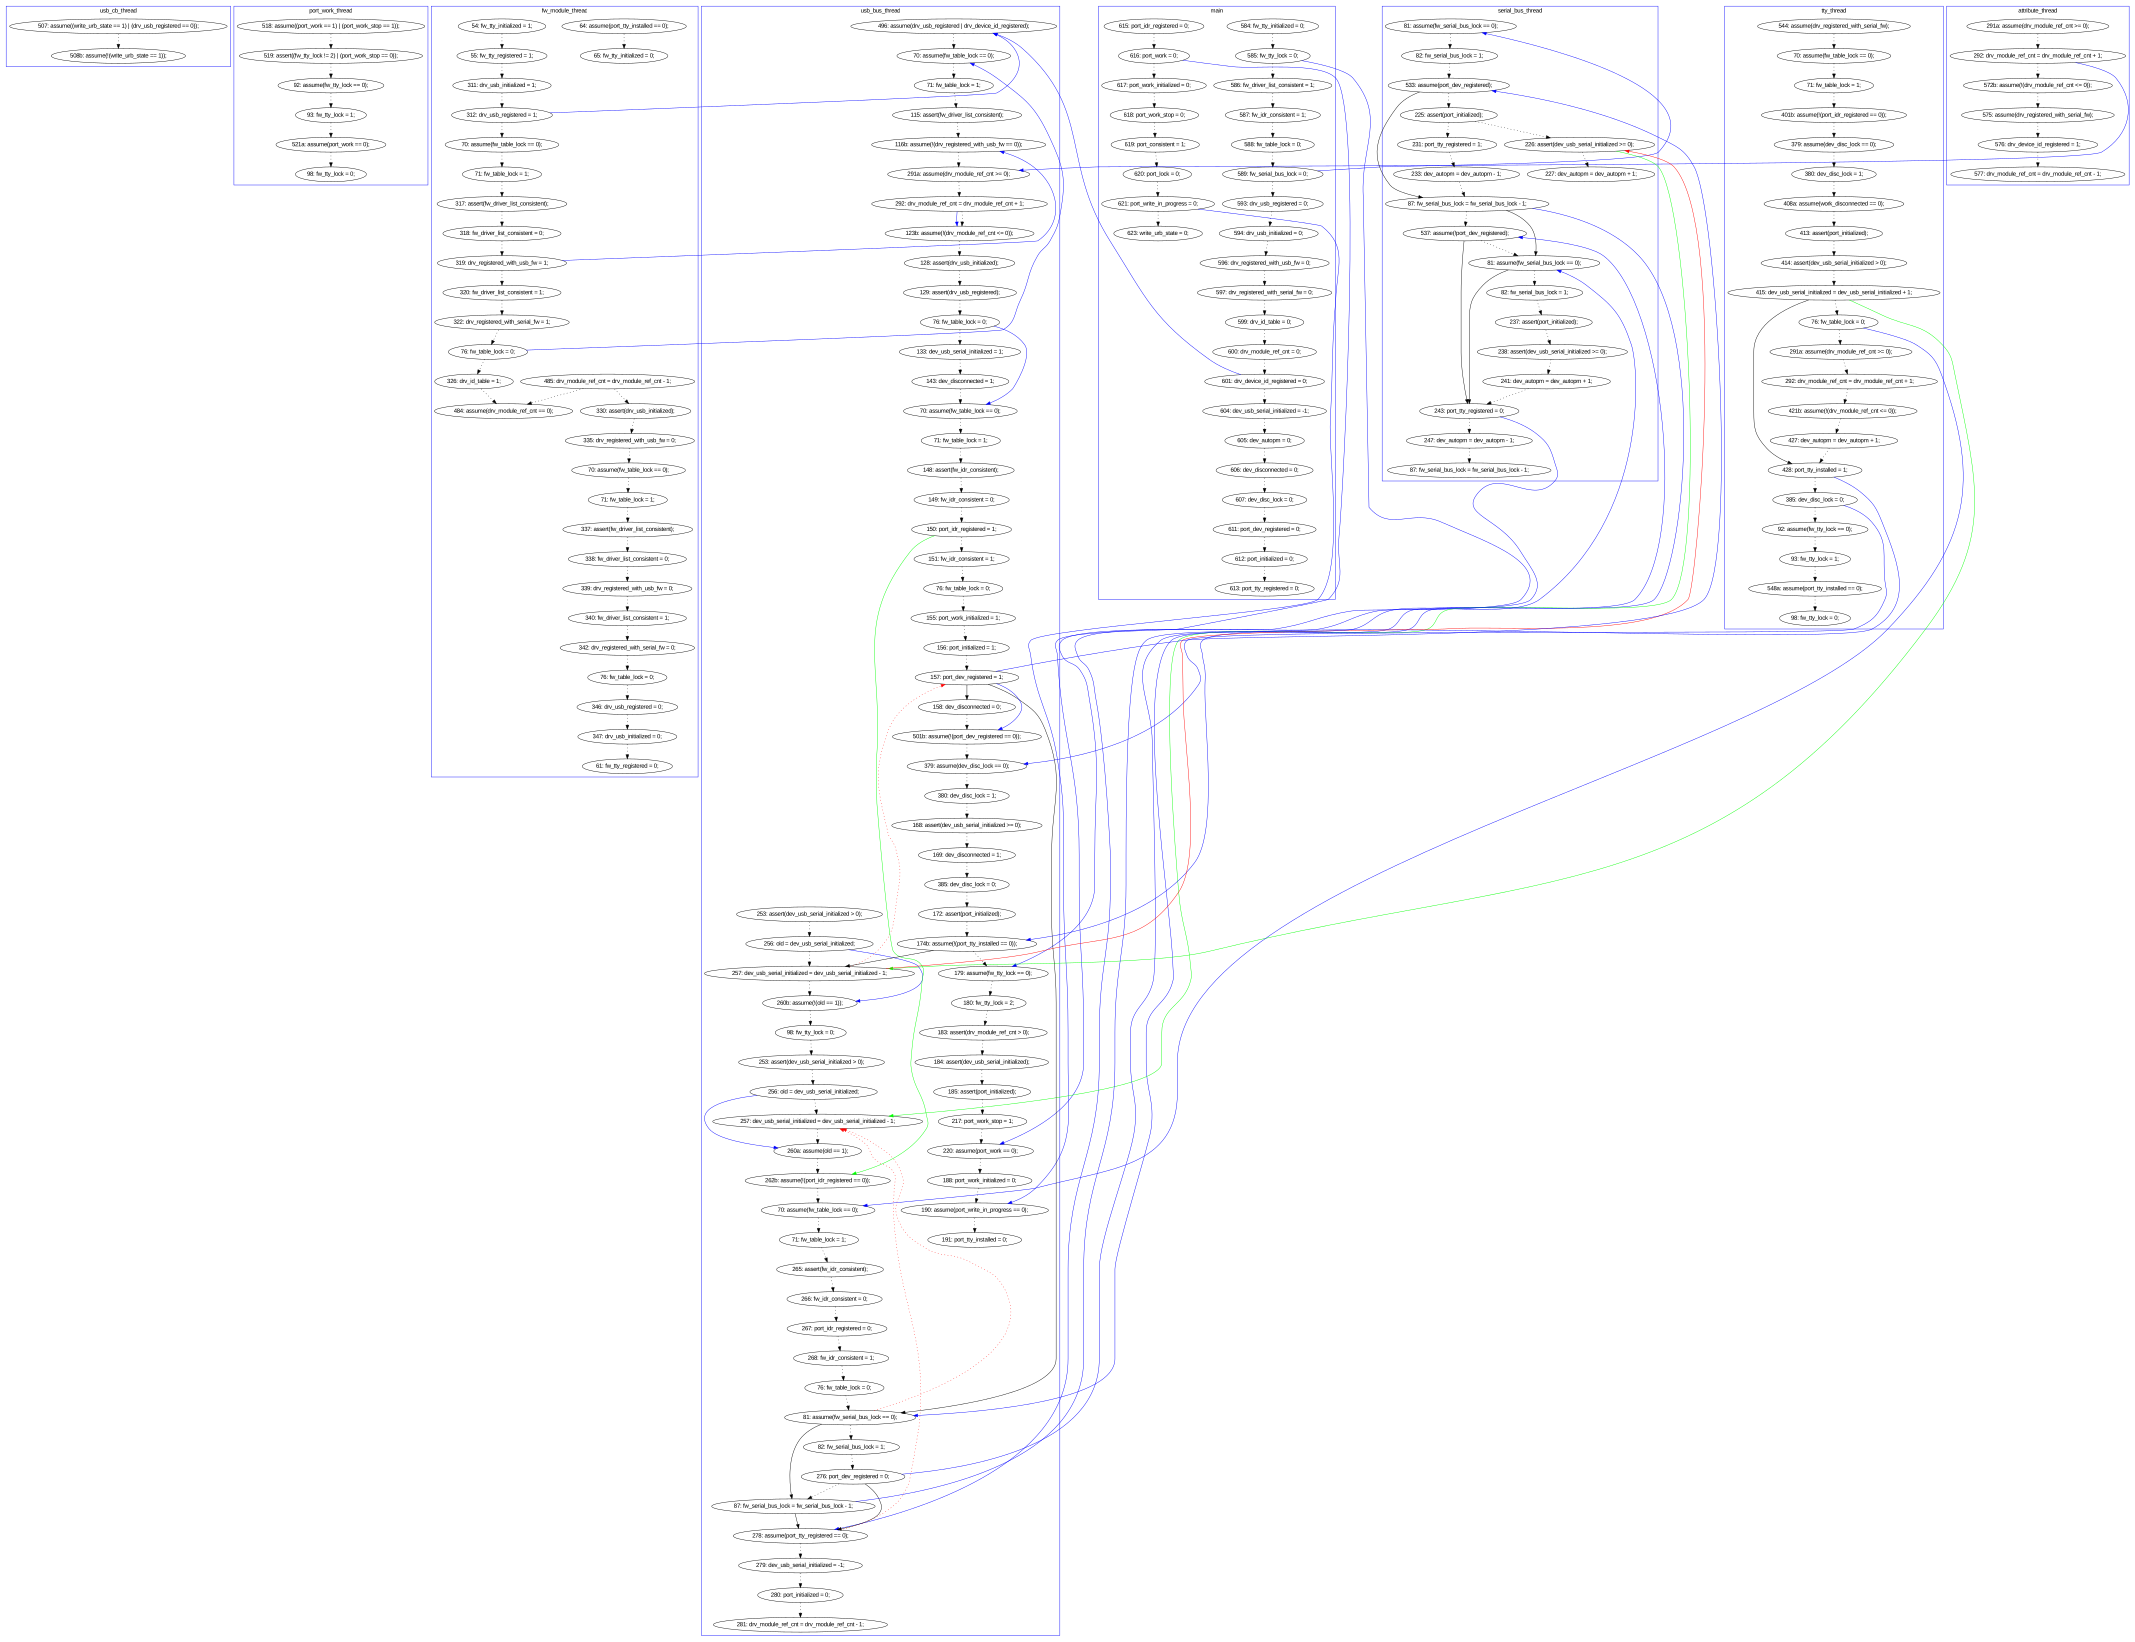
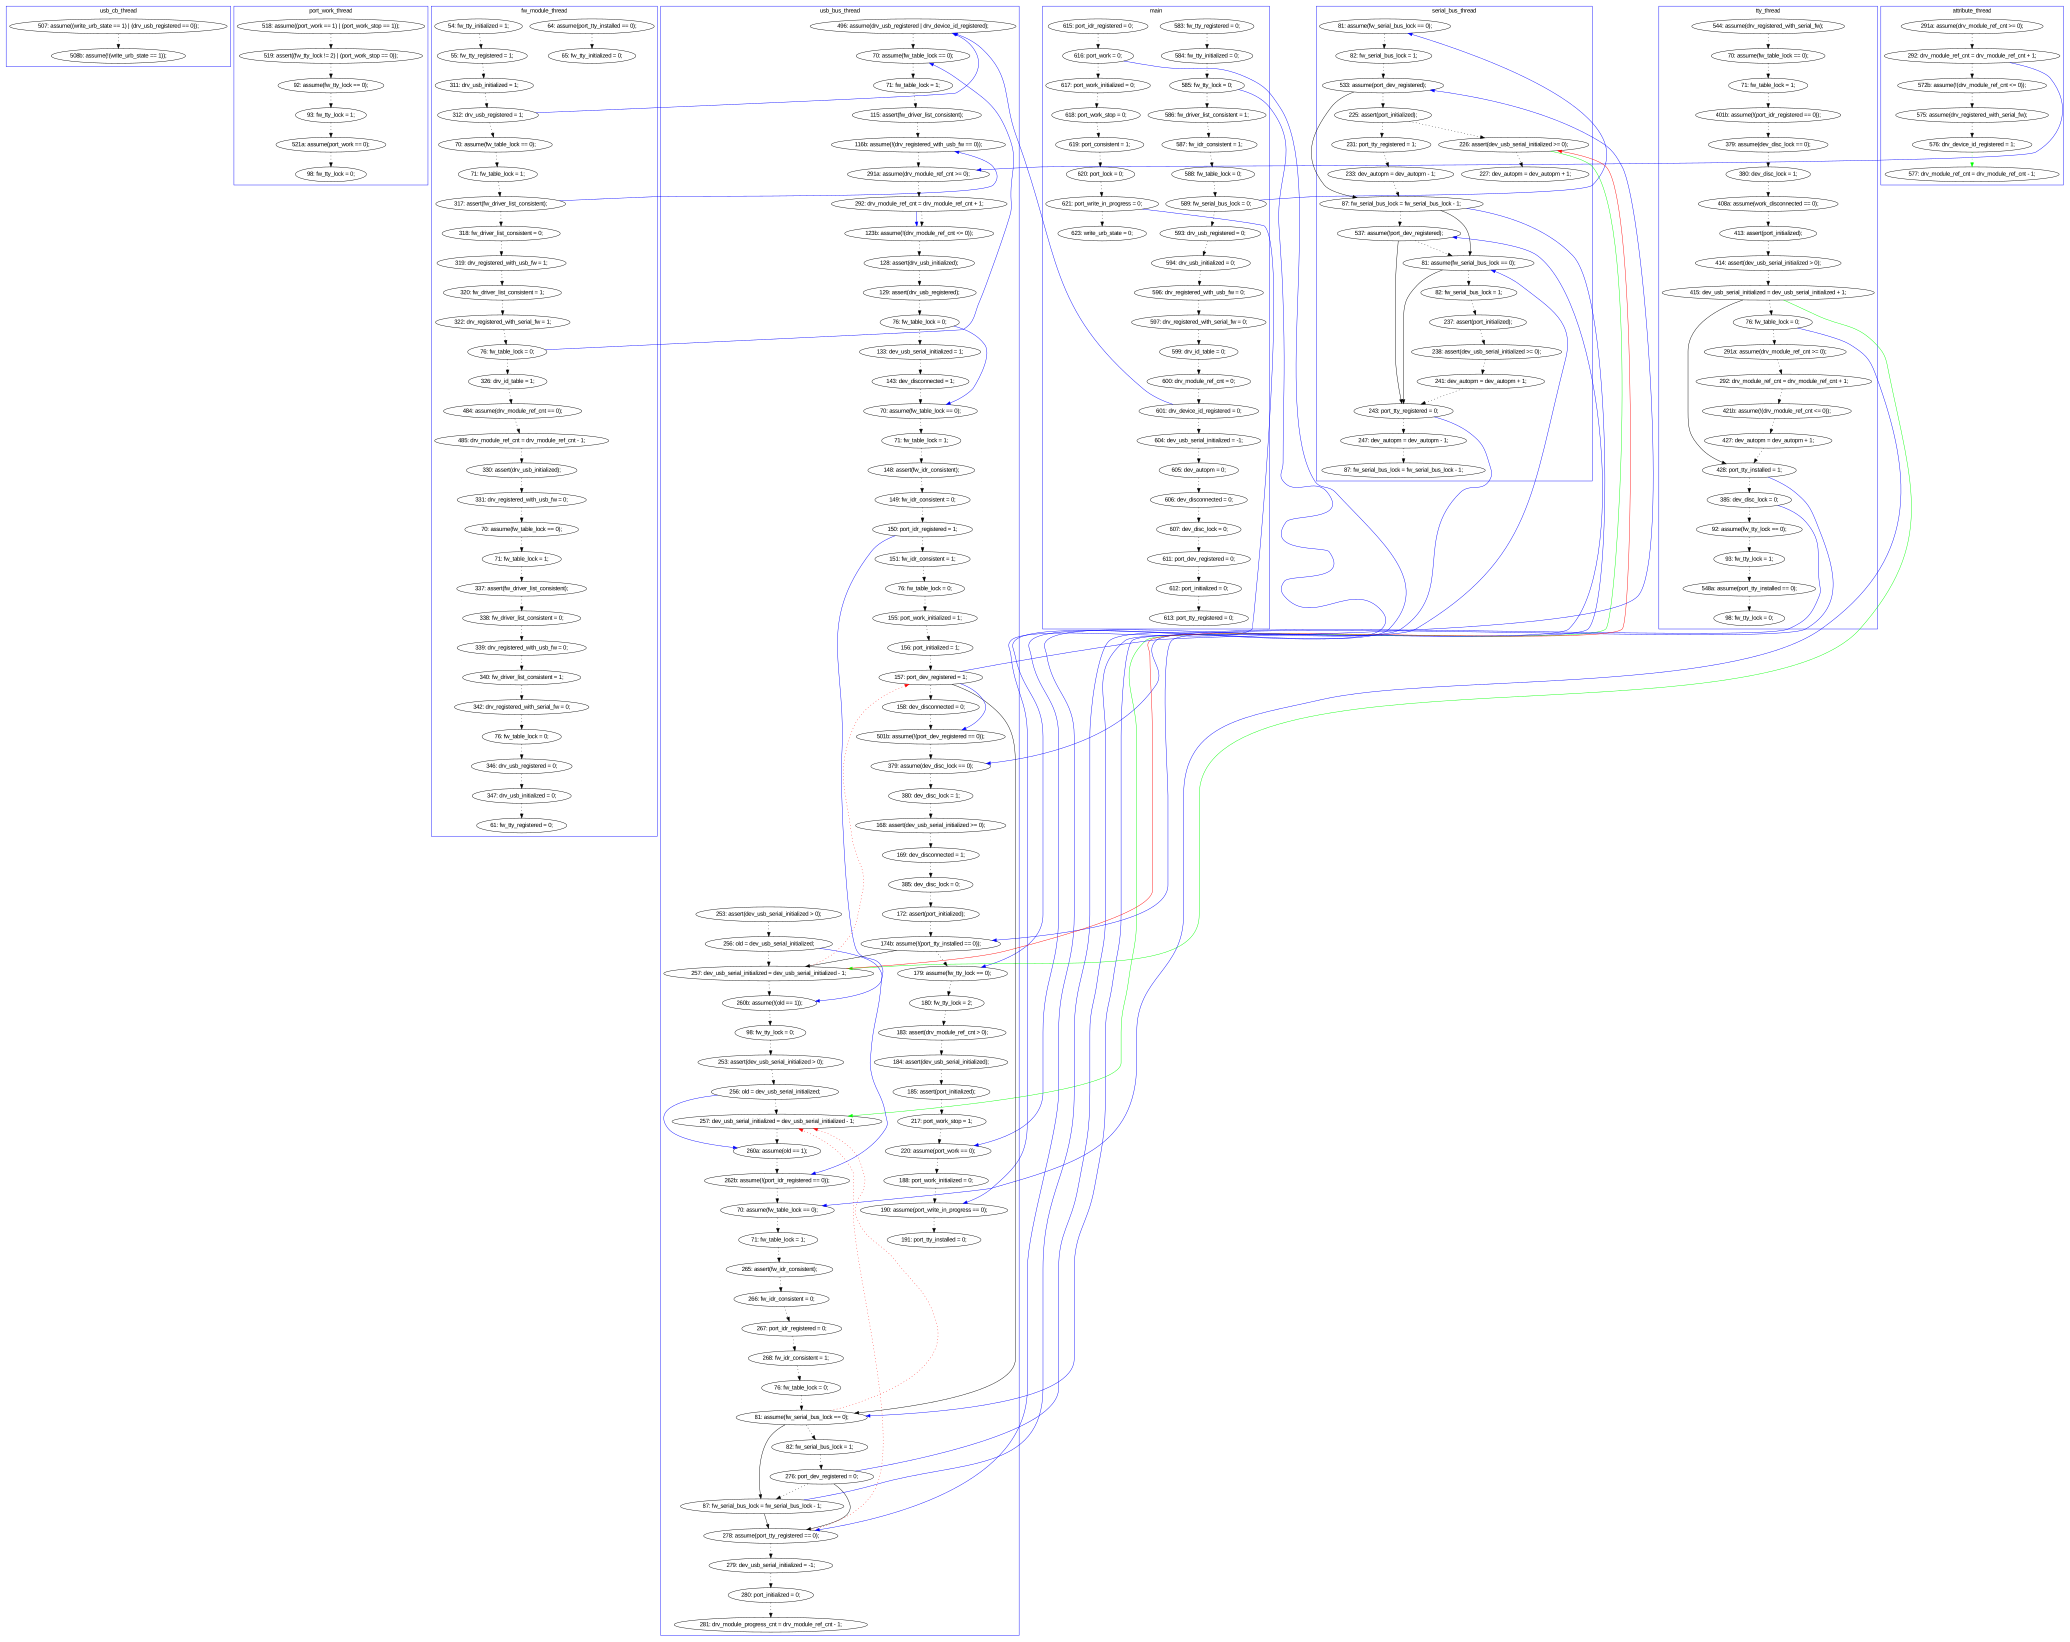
node "583: fw_tty_registered = 0;": added
edge "576: drv_device_id_registered = 1;" -> "577: drv_module_ref_cnt = drv_module_ref_cnt - 1;": color black -> Green
edge "319: drv_registered_with_usb_fw = 1;" -> "116b: assume(!(drv_registered_with_usb_fw == 0));": now "317: assert(fw_driver_list_consistent);" -> "116b: assume(!(drv_registered_with_usb_fw == 0));"
edge "485: drv_module_ref_cnt = drv_module_ref_cnt - 1;" -> "484: assume(drv_module_ref_cnt == 0);": reversed
node "335: drv_registered_with_usb_fw = 0;": label "335: drv_registered_with_usb_fw = 0;" -> "331: drv_registered_with_usb_fw = 0;"
edge "157: port_dev_registered = 1;" -> "158: dev_disconnected = 0;": style solid -> dotted
edge "150: port_idr_registered = 1;" -> "262b: assume(!(port_idr_registered == 0));": color Green -> Blue
node "281: drv_module_ref_cnt = drv_module_ref_cnt - 1;": label "281: drv_module_ref_cnt = drv_module_ref_cnt - 1;" -> "281: drv_module_progress_cnt = drv_module_ref_cnt - 1;"
